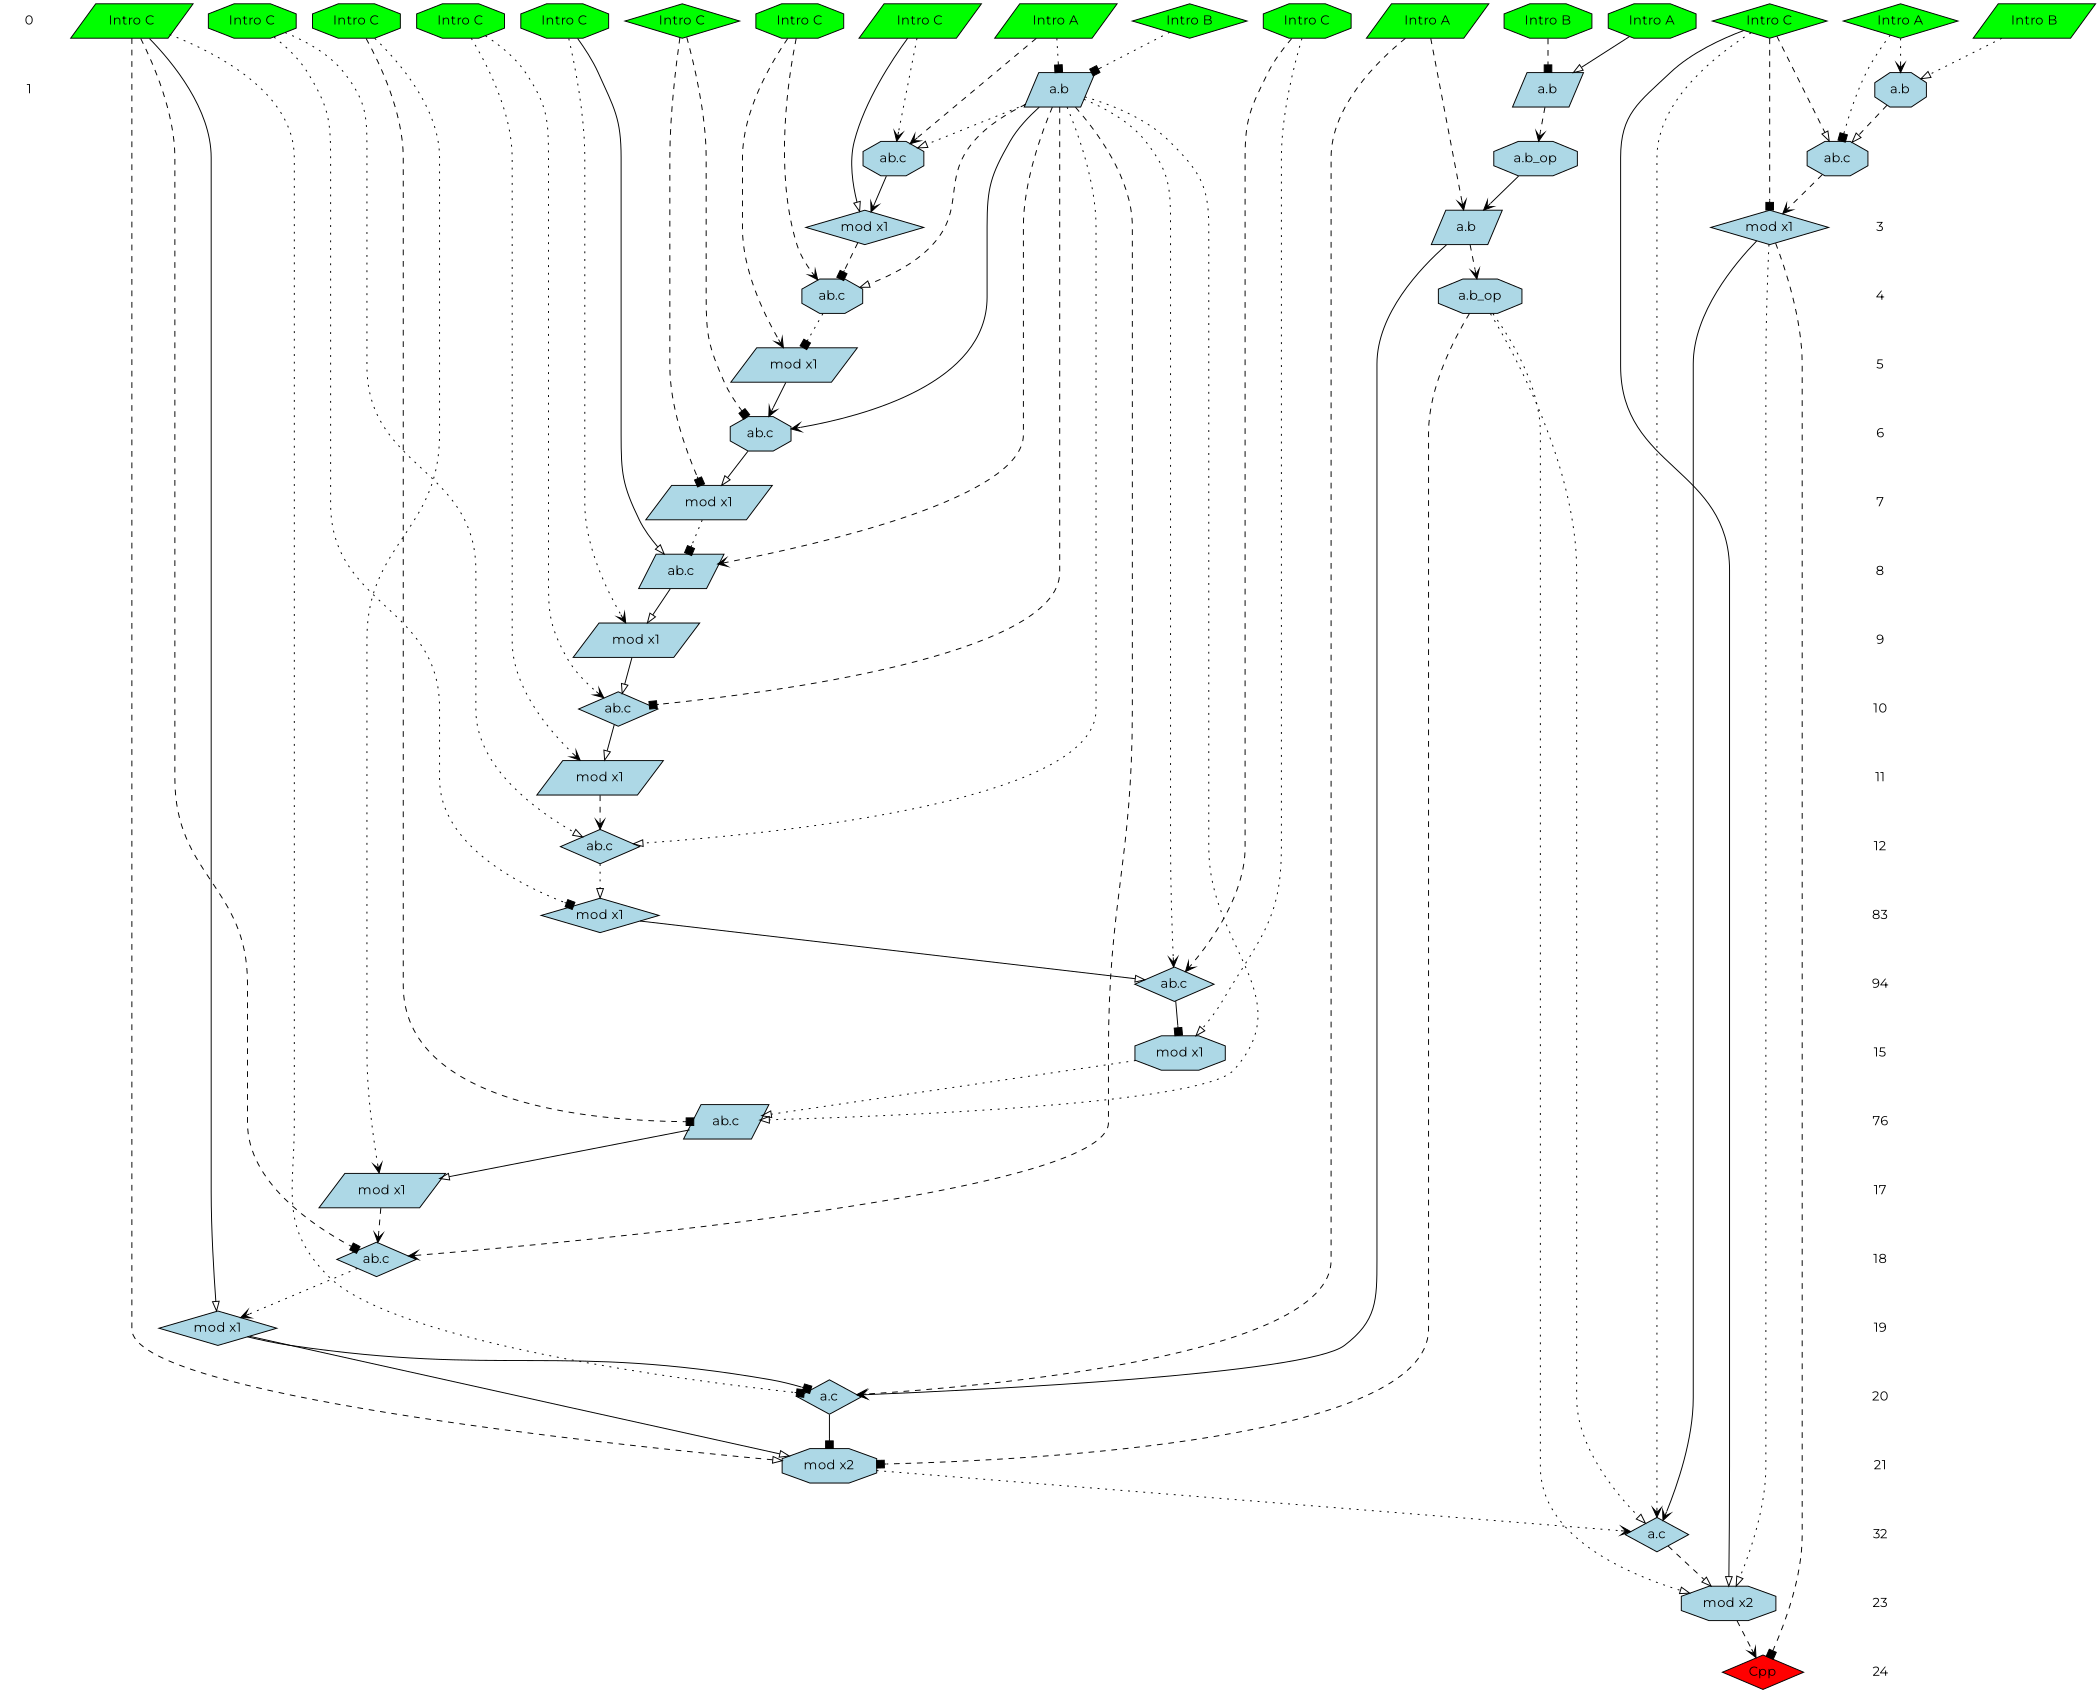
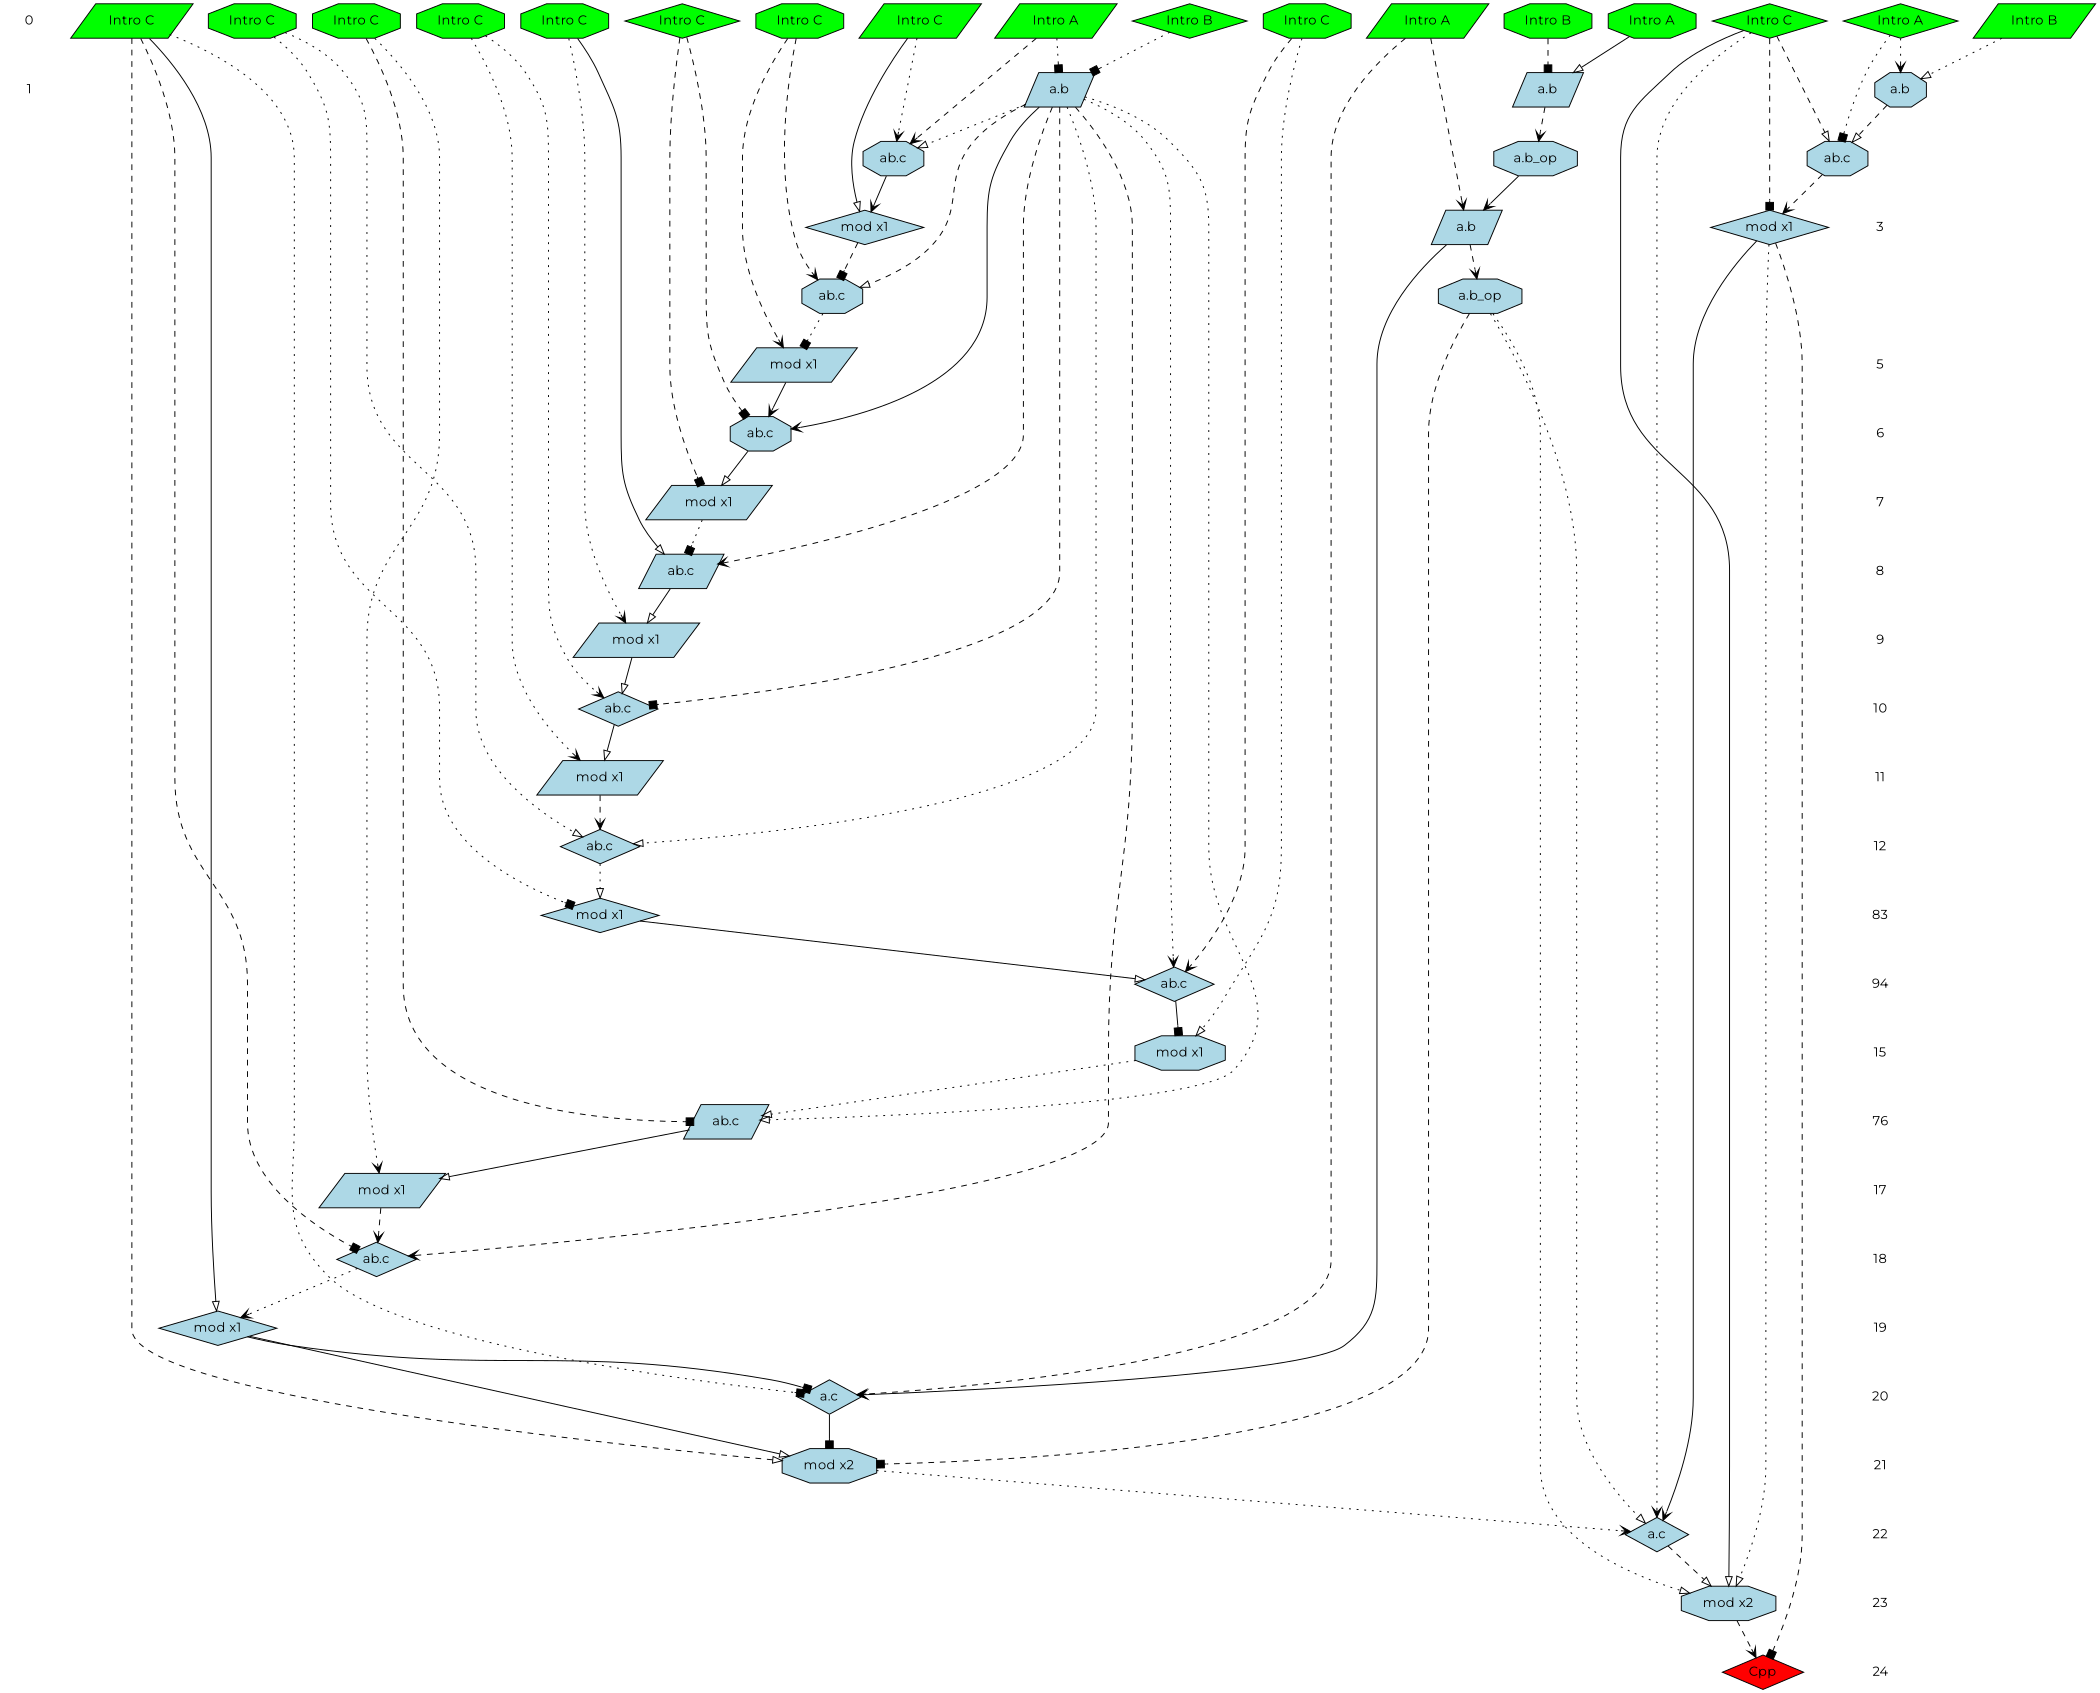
node "4": removed
node "32": label "32" -> "22"
